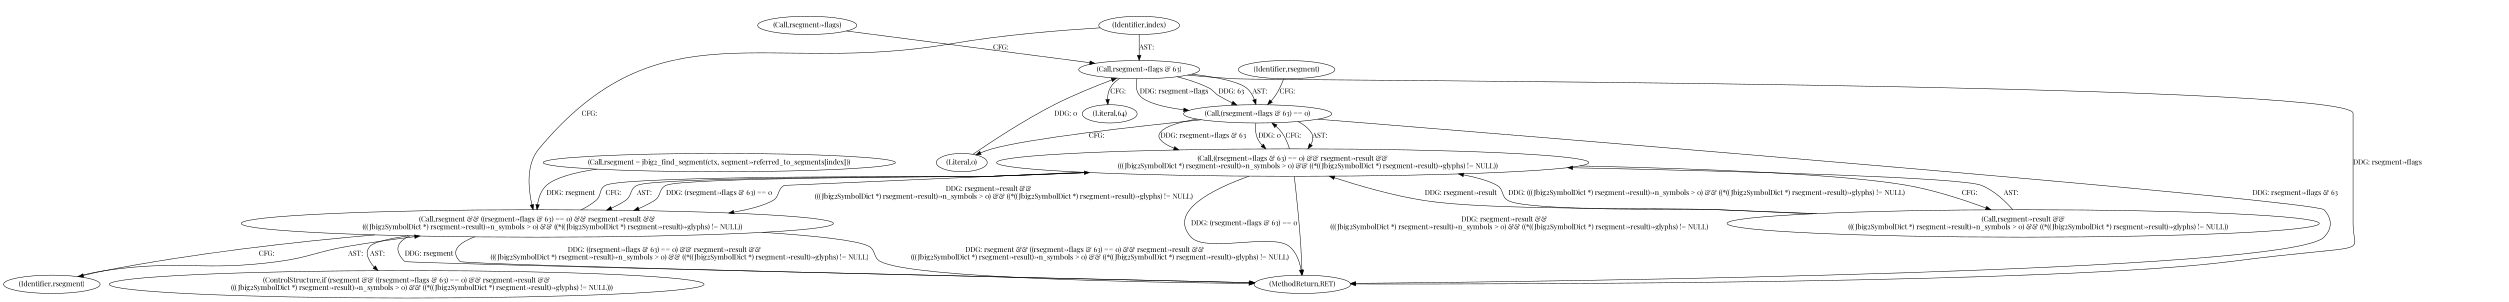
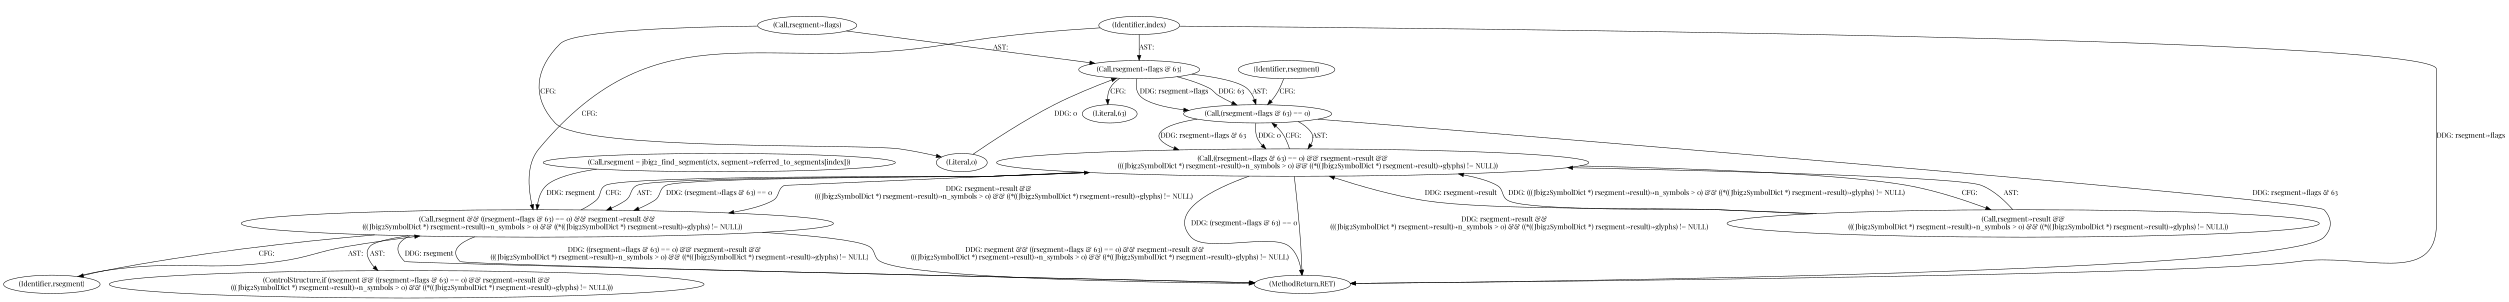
edge "(Call,rsegment->flags)" -> "(Call,rsegment->flags & 63)": label "CFG: " -> "AST: "
edge "(Call,rsegment->flags & 63)" -> "(MethodReturn,RET)": now "(Identifier,index)" -> "(MethodReturn,RET)"
node "(Literal,64)": label "(Literal,64)" -> "(Literal,63)"
edge "(Call,(rsegment->flags & 63) == 0)" -> "(Literal,0)": now "(Call,rsegment->flags)" -> "(Literal,0)"
